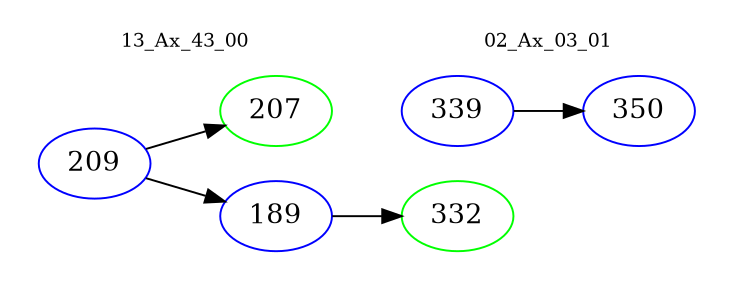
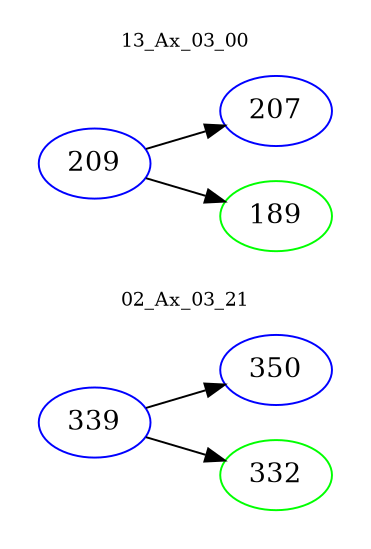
cluster "13_Ax_43_00": label "13_Ax_43_00" -> "13_Ax_03_00"
cluster "02_Ax_03_01": label "02_Ax_03_01" -> "02_Ax_03_21"
node "207": color green -> blue
node "189": color blue -> green
edge "189" -> "332": now "339" -> "332"
